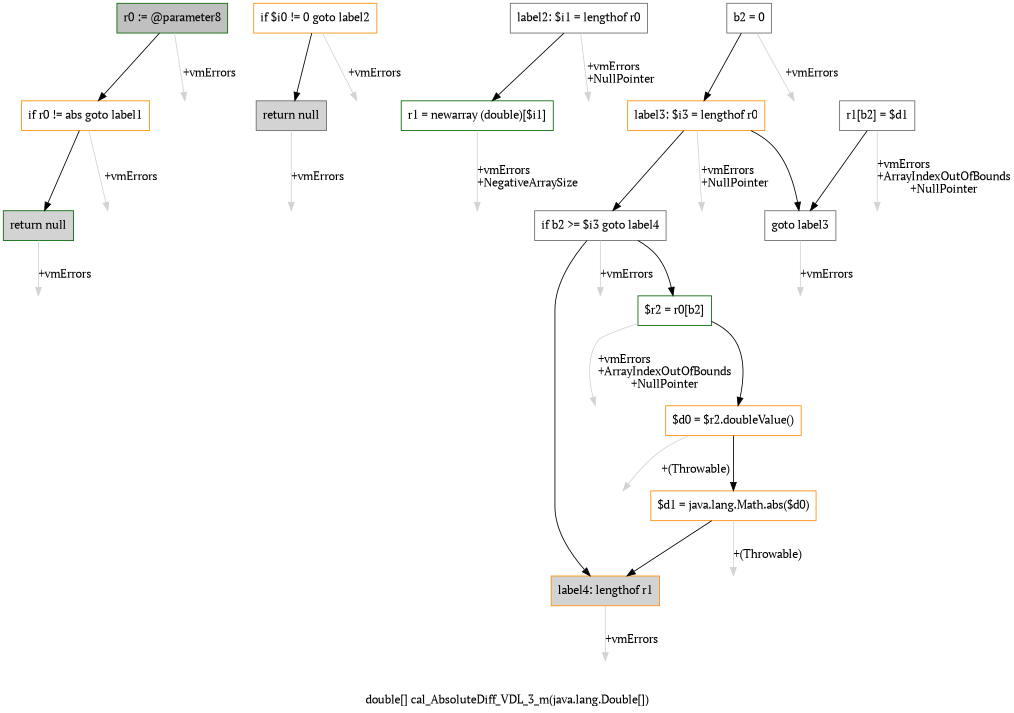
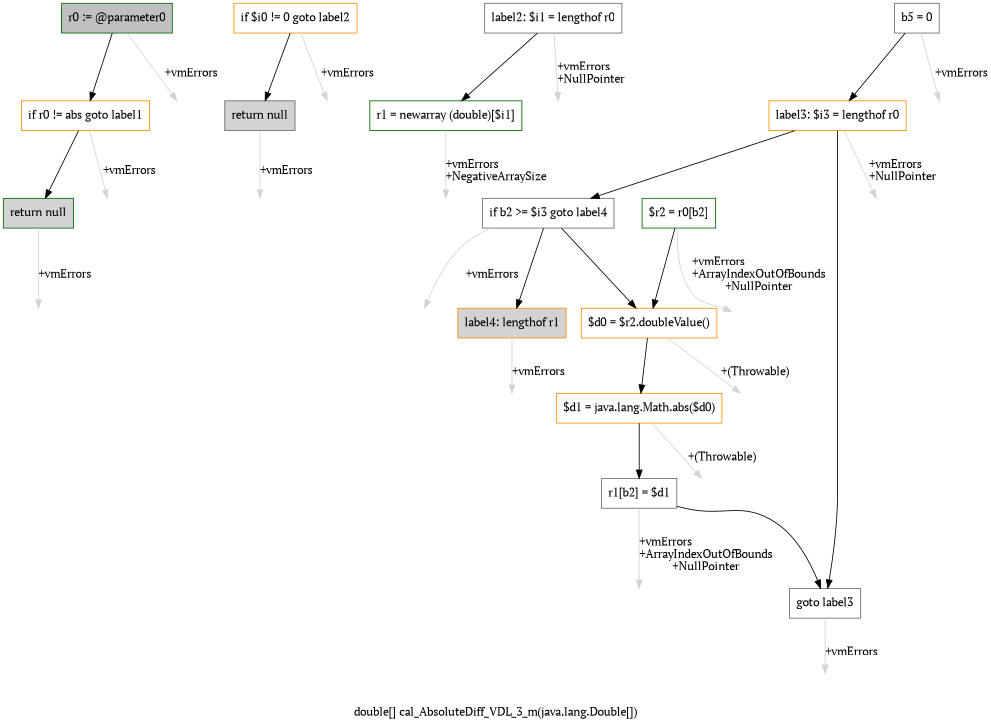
node "r0 := @parameter8": label "r0 := @parameter8" -> "r0 := @parameter0"
node "b2 = 0": label "b2 = 0" -> "b5 = 0"
edge "if b2 >= $i3 goto label4" -> "$r2 = r0[b2]": now "if b2 >= $i3 goto label4" -> "$d0 = $r2.doubleValue()"
edge "$d1 = java.lang.Math.abs($d0)" -> "label4: lengthof r1": now "$d1 = java.lang.Math.abs($d0)" -> "r1[b2] = $d1"
